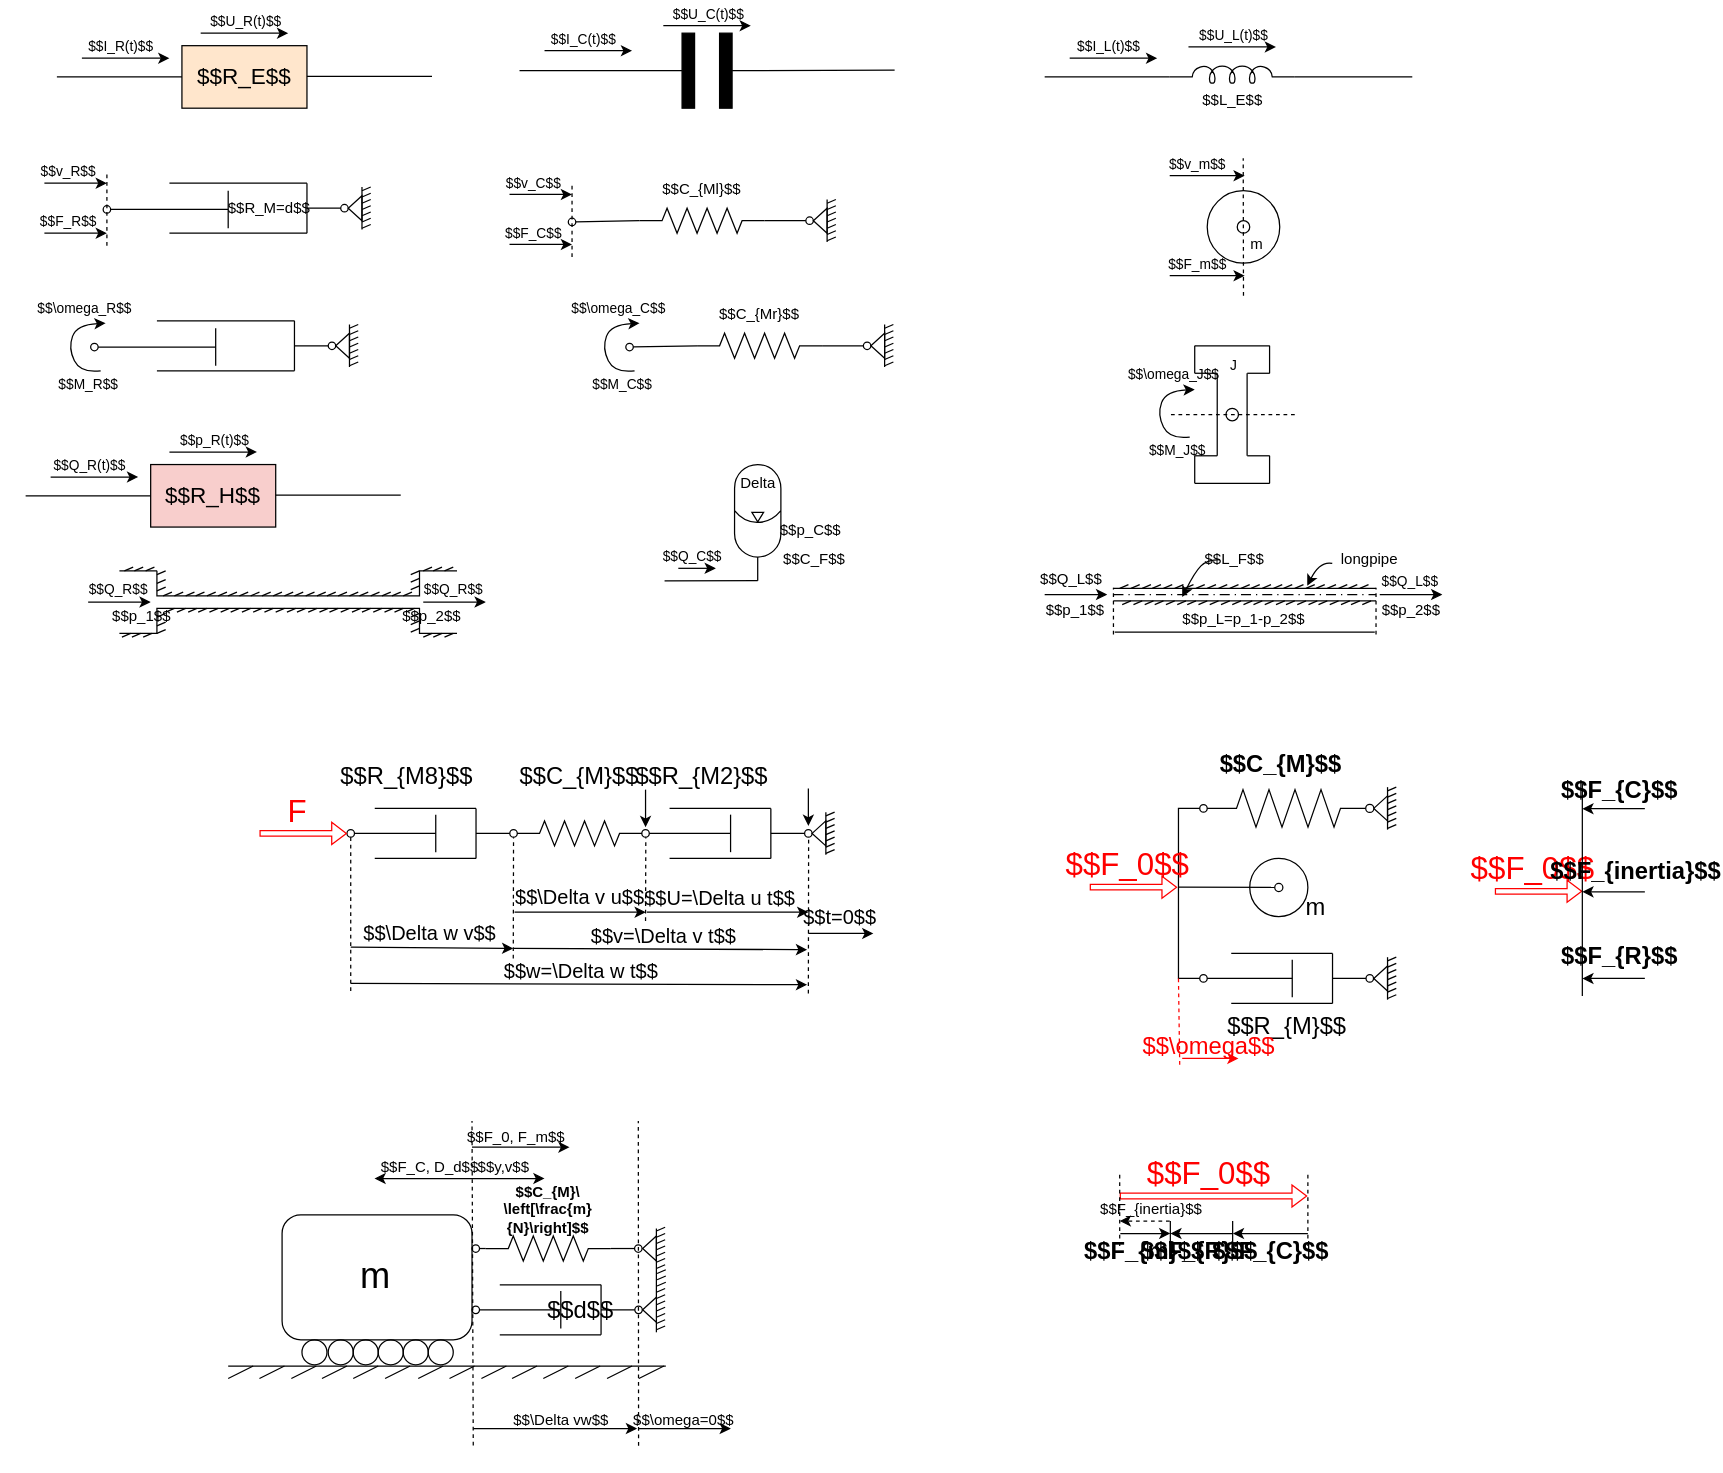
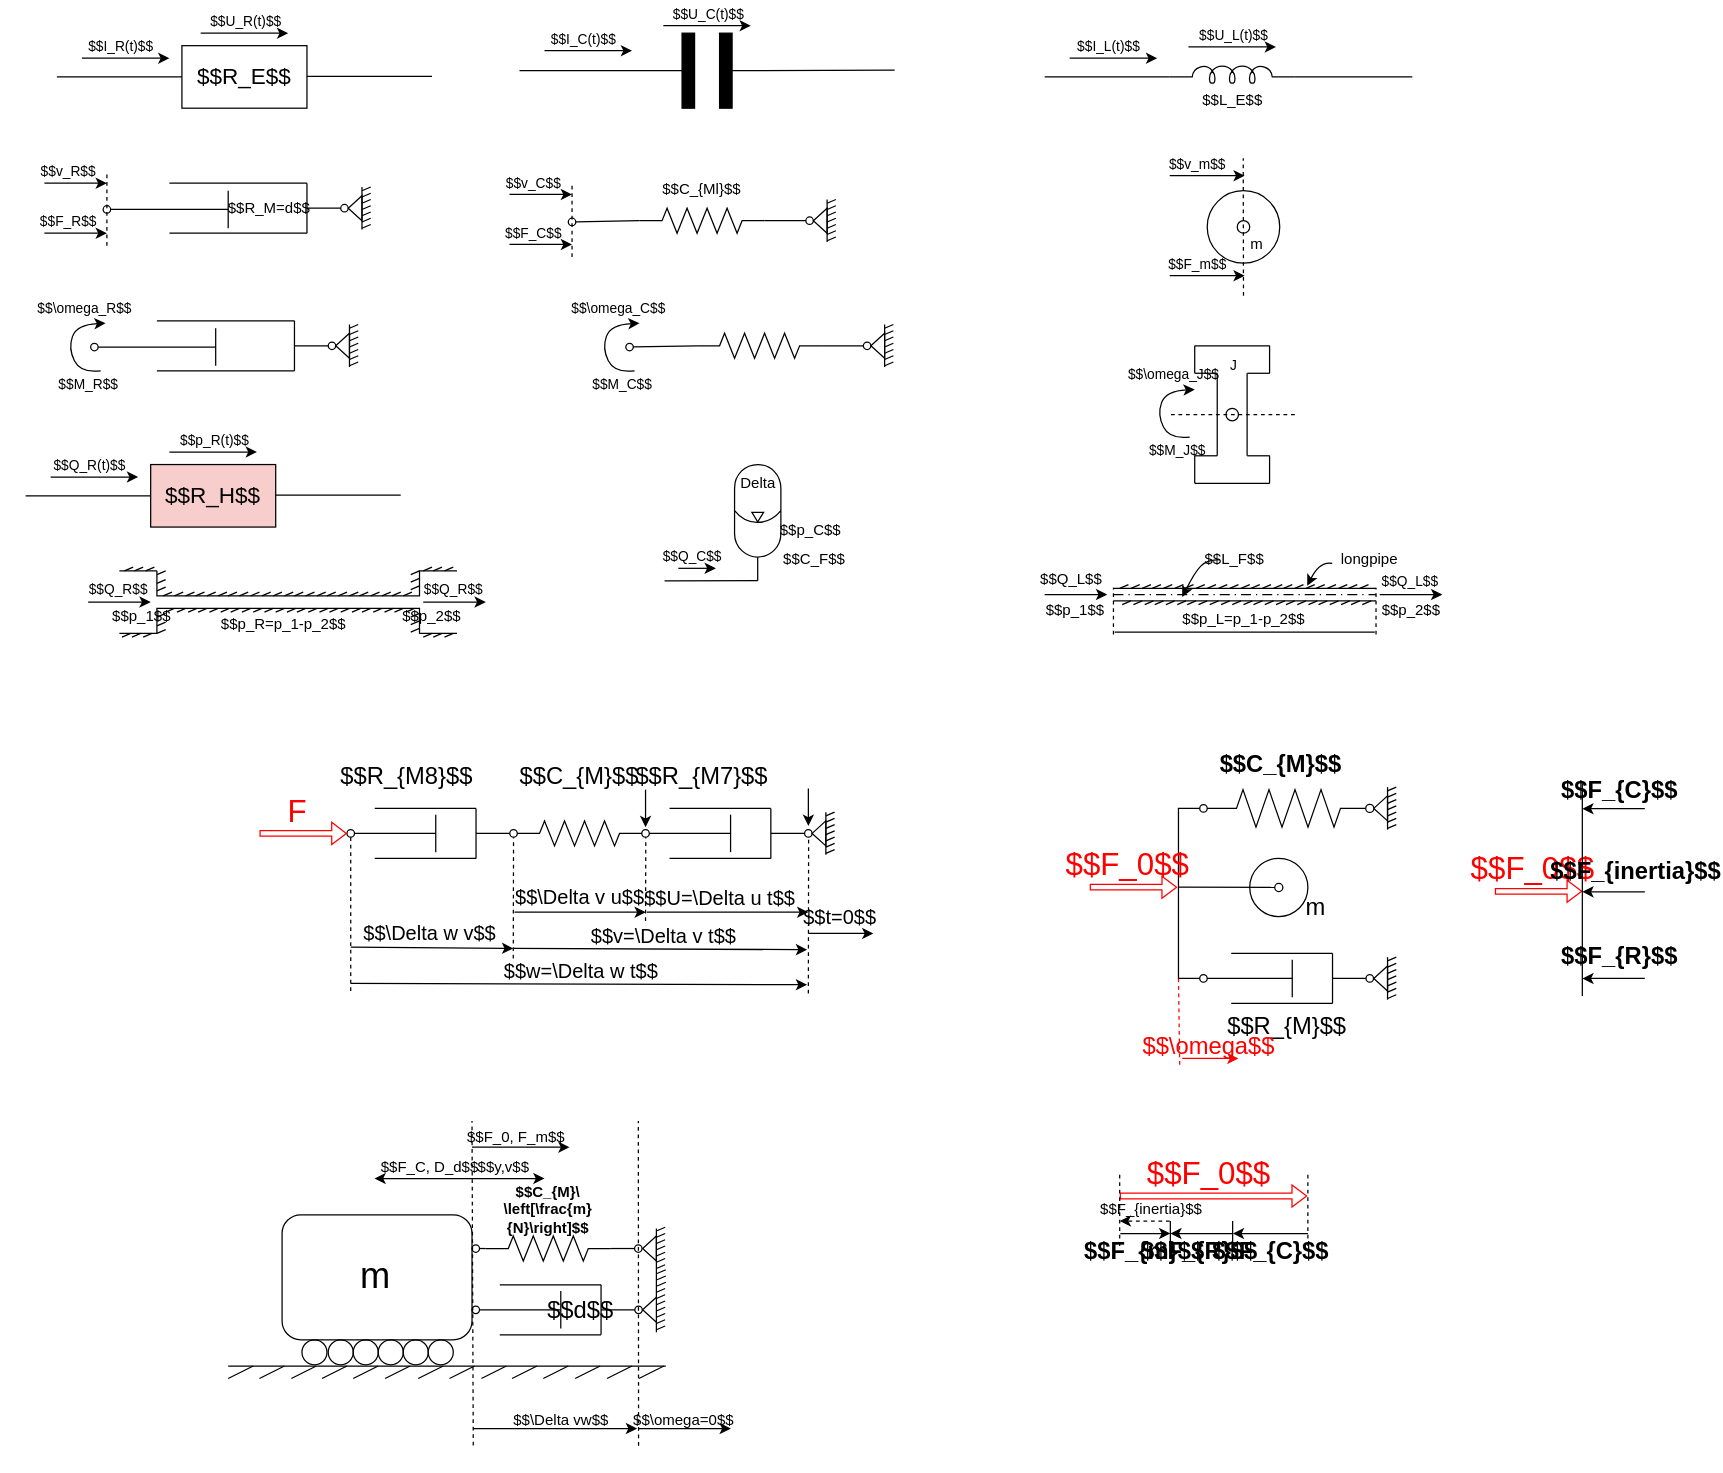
node "$$R_E$$": fillcolor #ffe6cc -> #ffffff
node "$$C_{Mr}$$": removed
node "$$p_R=p_1-p_2$$": added
node "$$R_{M2}$$": label "$$R_{M2}$$" -> "$$R_{M7}$$"
